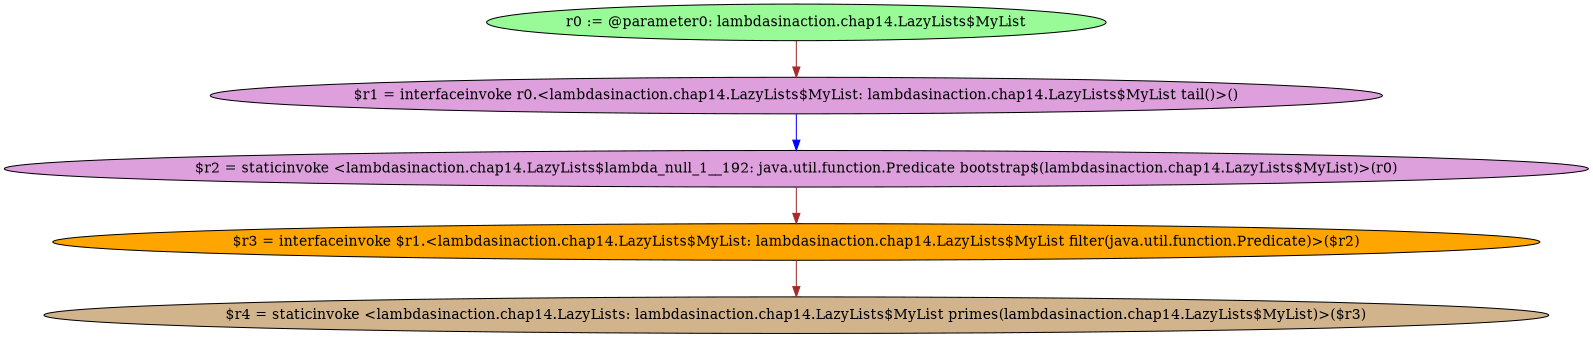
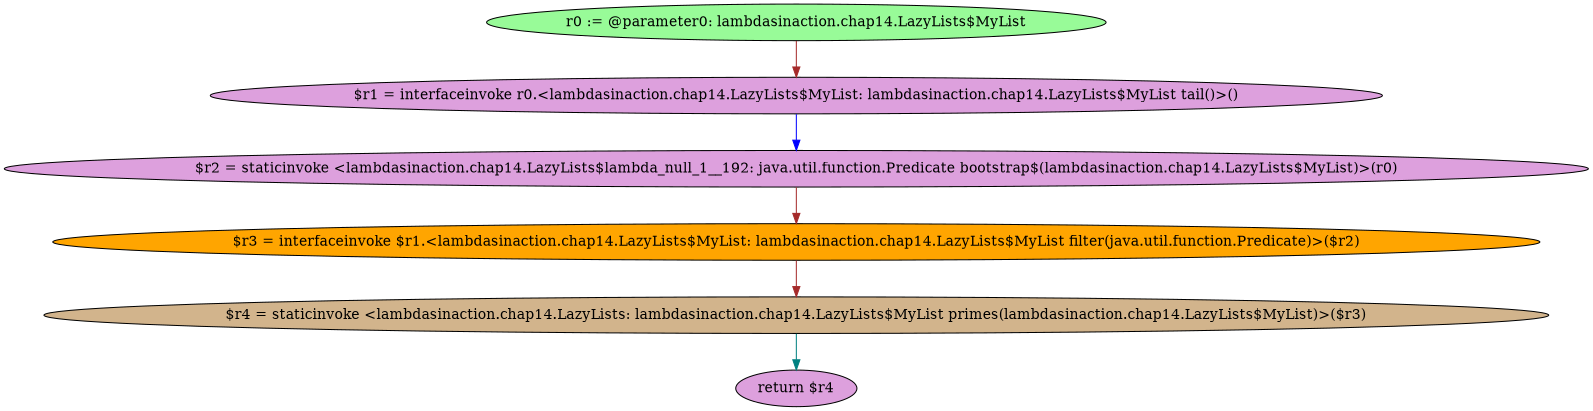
node "return $r4": added
